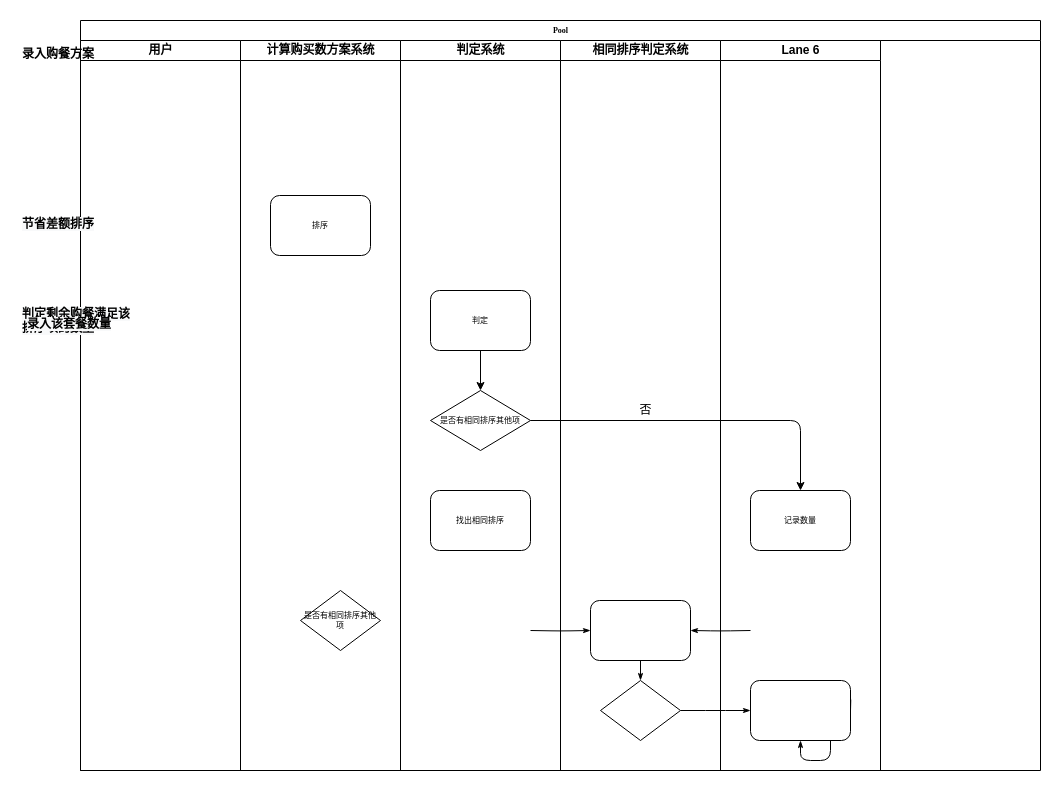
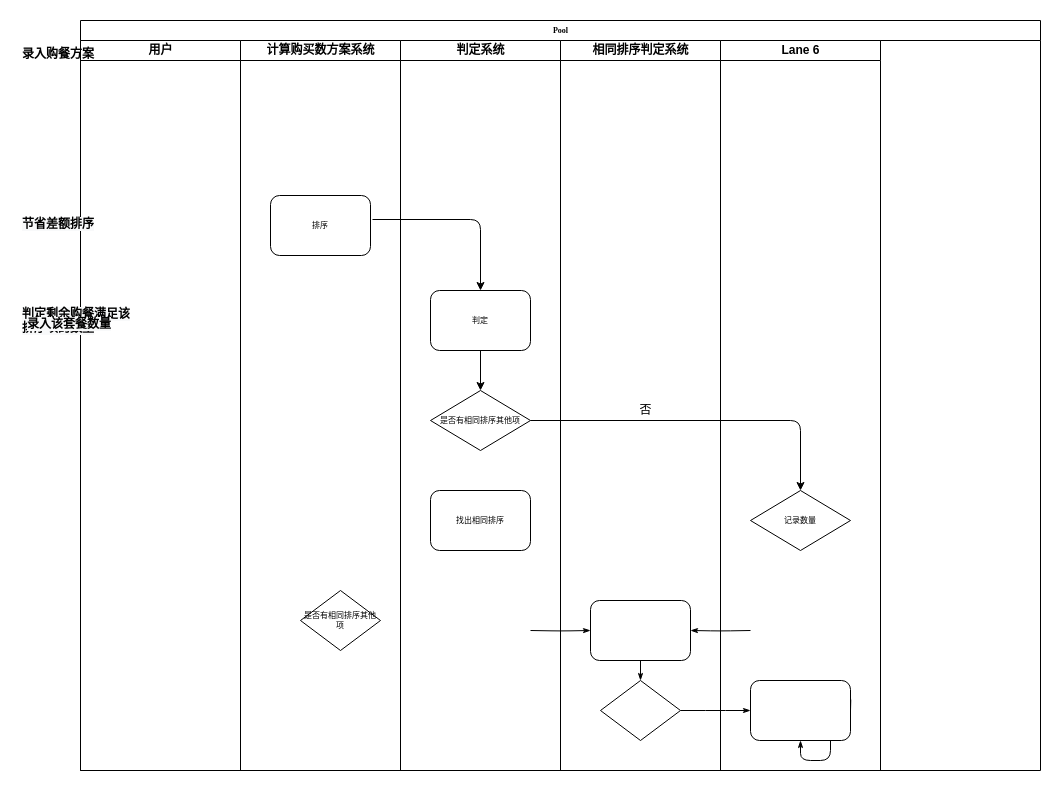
edge "排序" -> "判定": added
node "记录数量": shape rounded rectangle -> diamond
